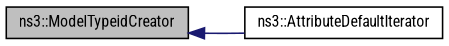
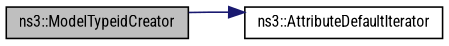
edge "ns3::AttributeDefaultIterator" -> "ns3::ModelTypeidCreator": reversed
